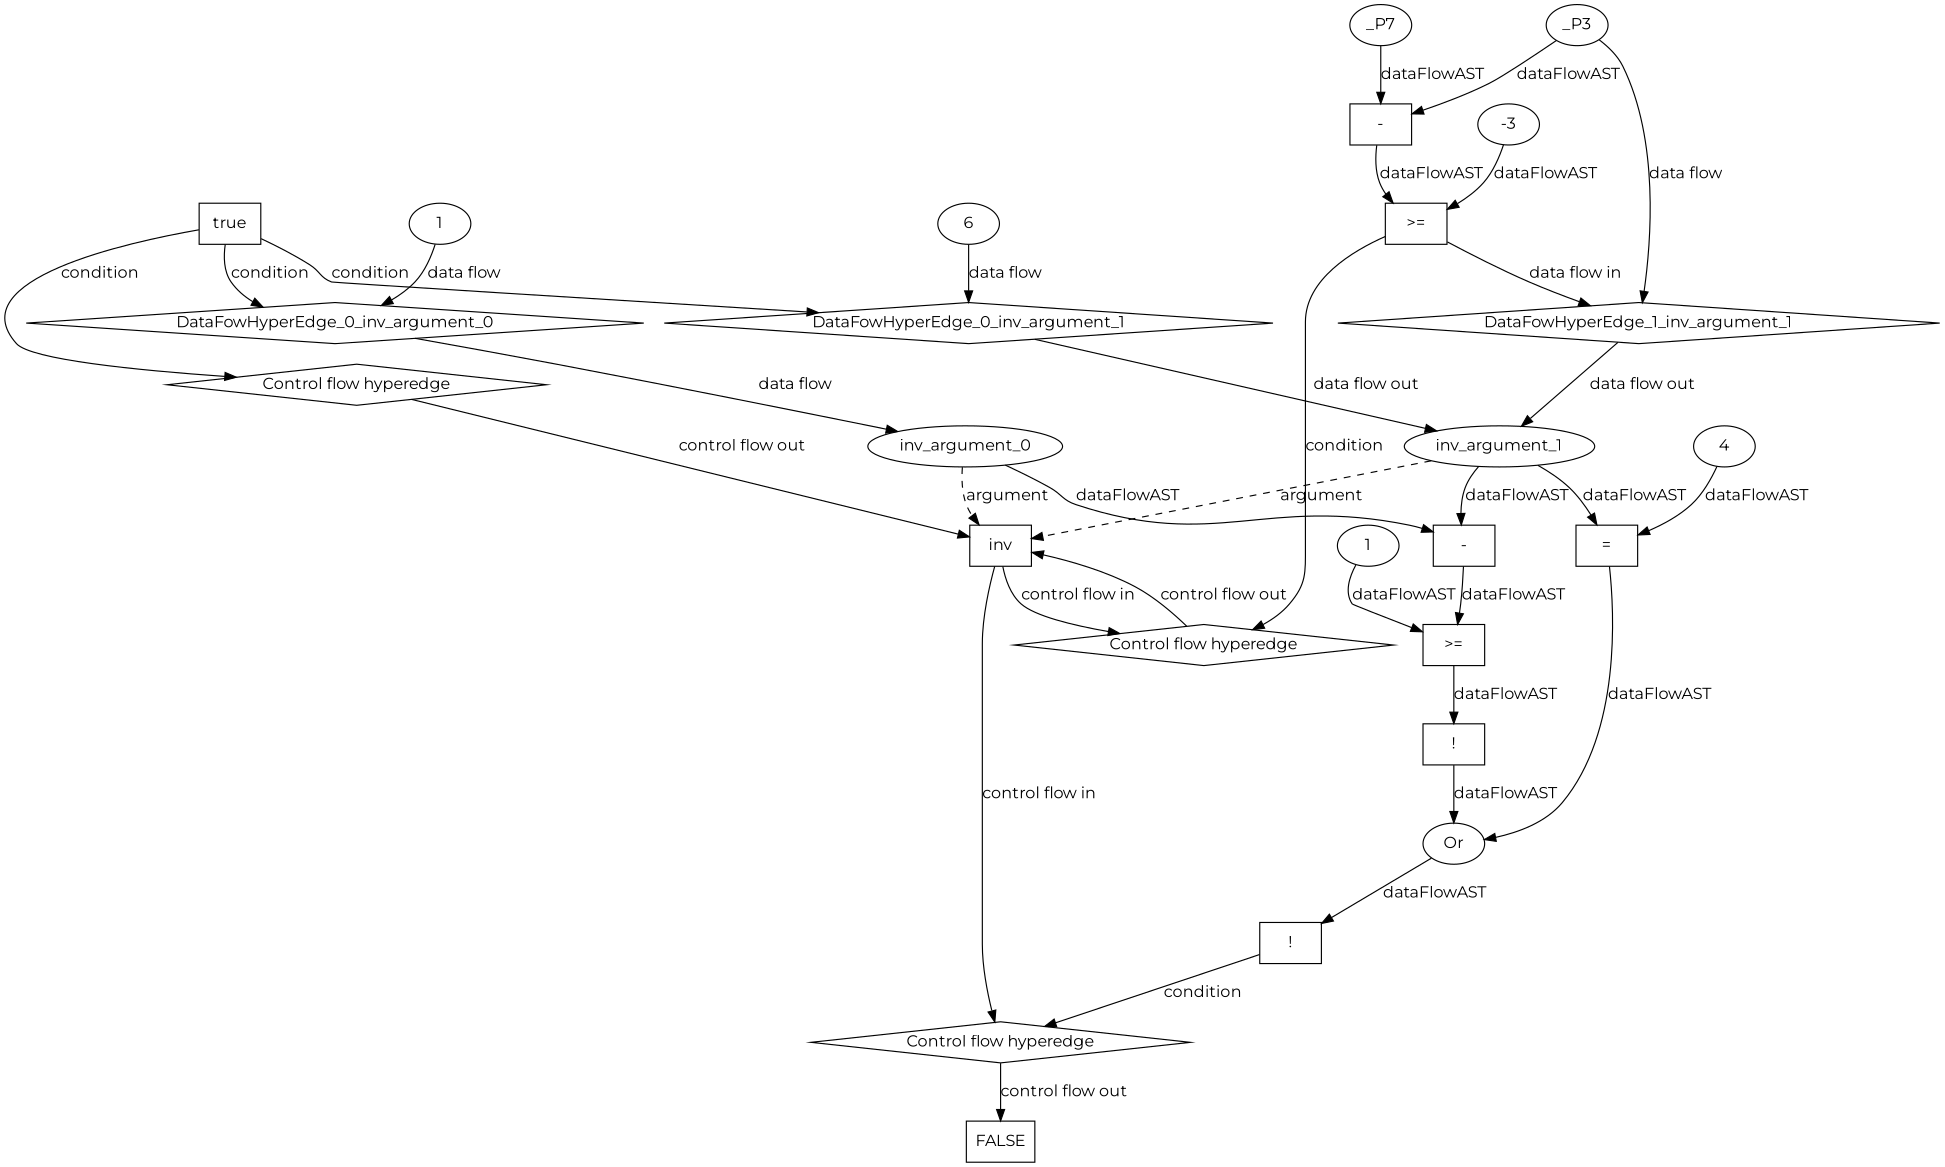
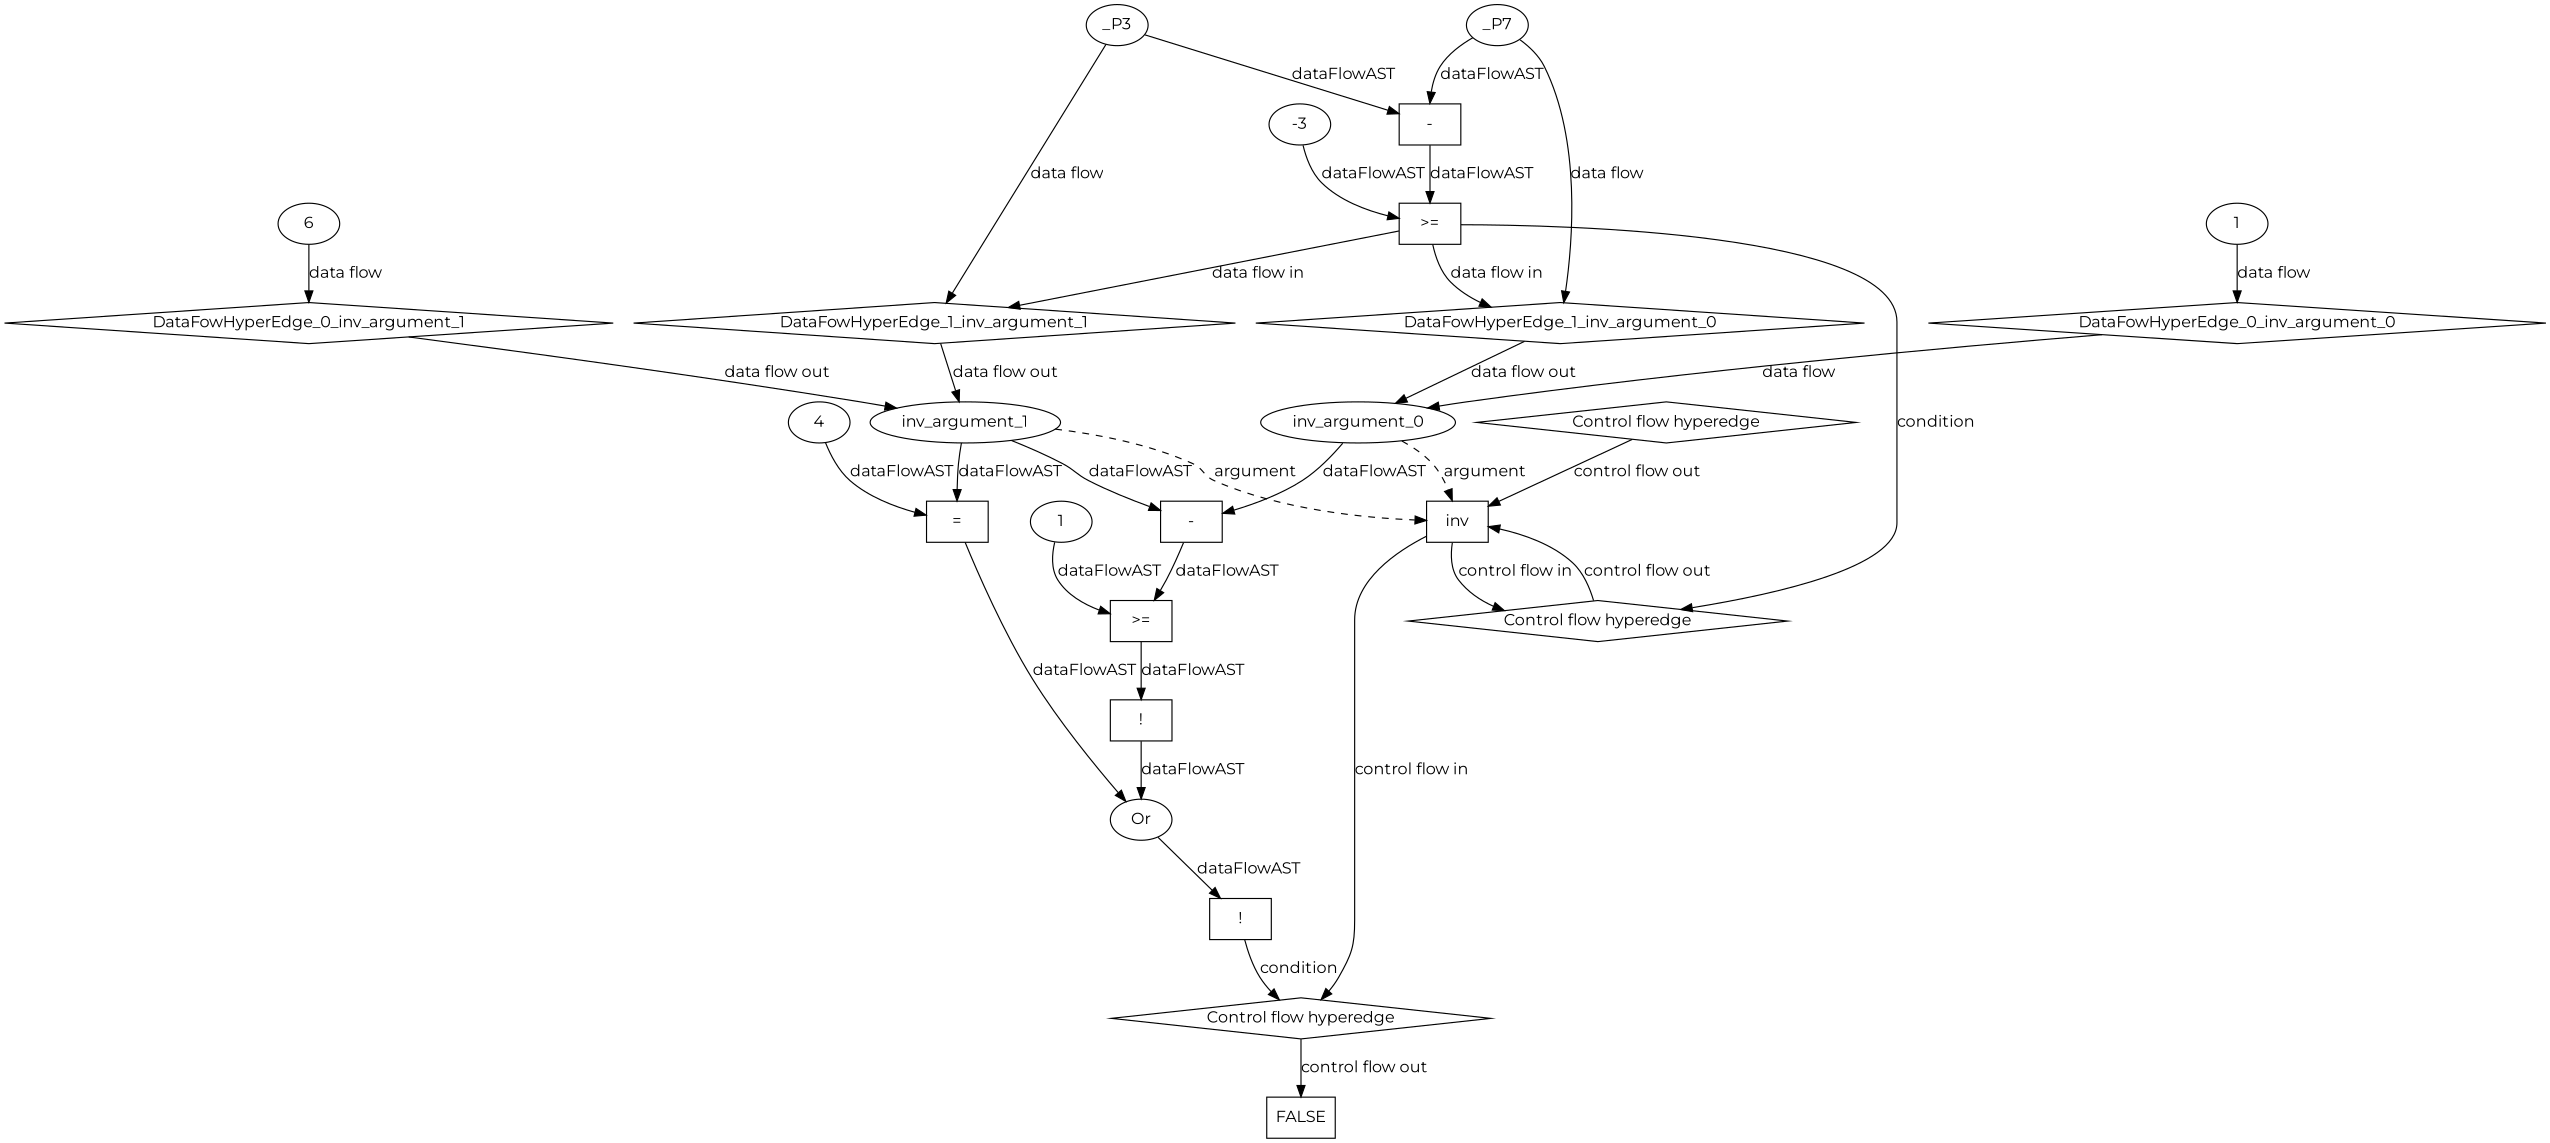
node "true": removed
node "DataFowHyperEdge_1_inv_argument_0": added
